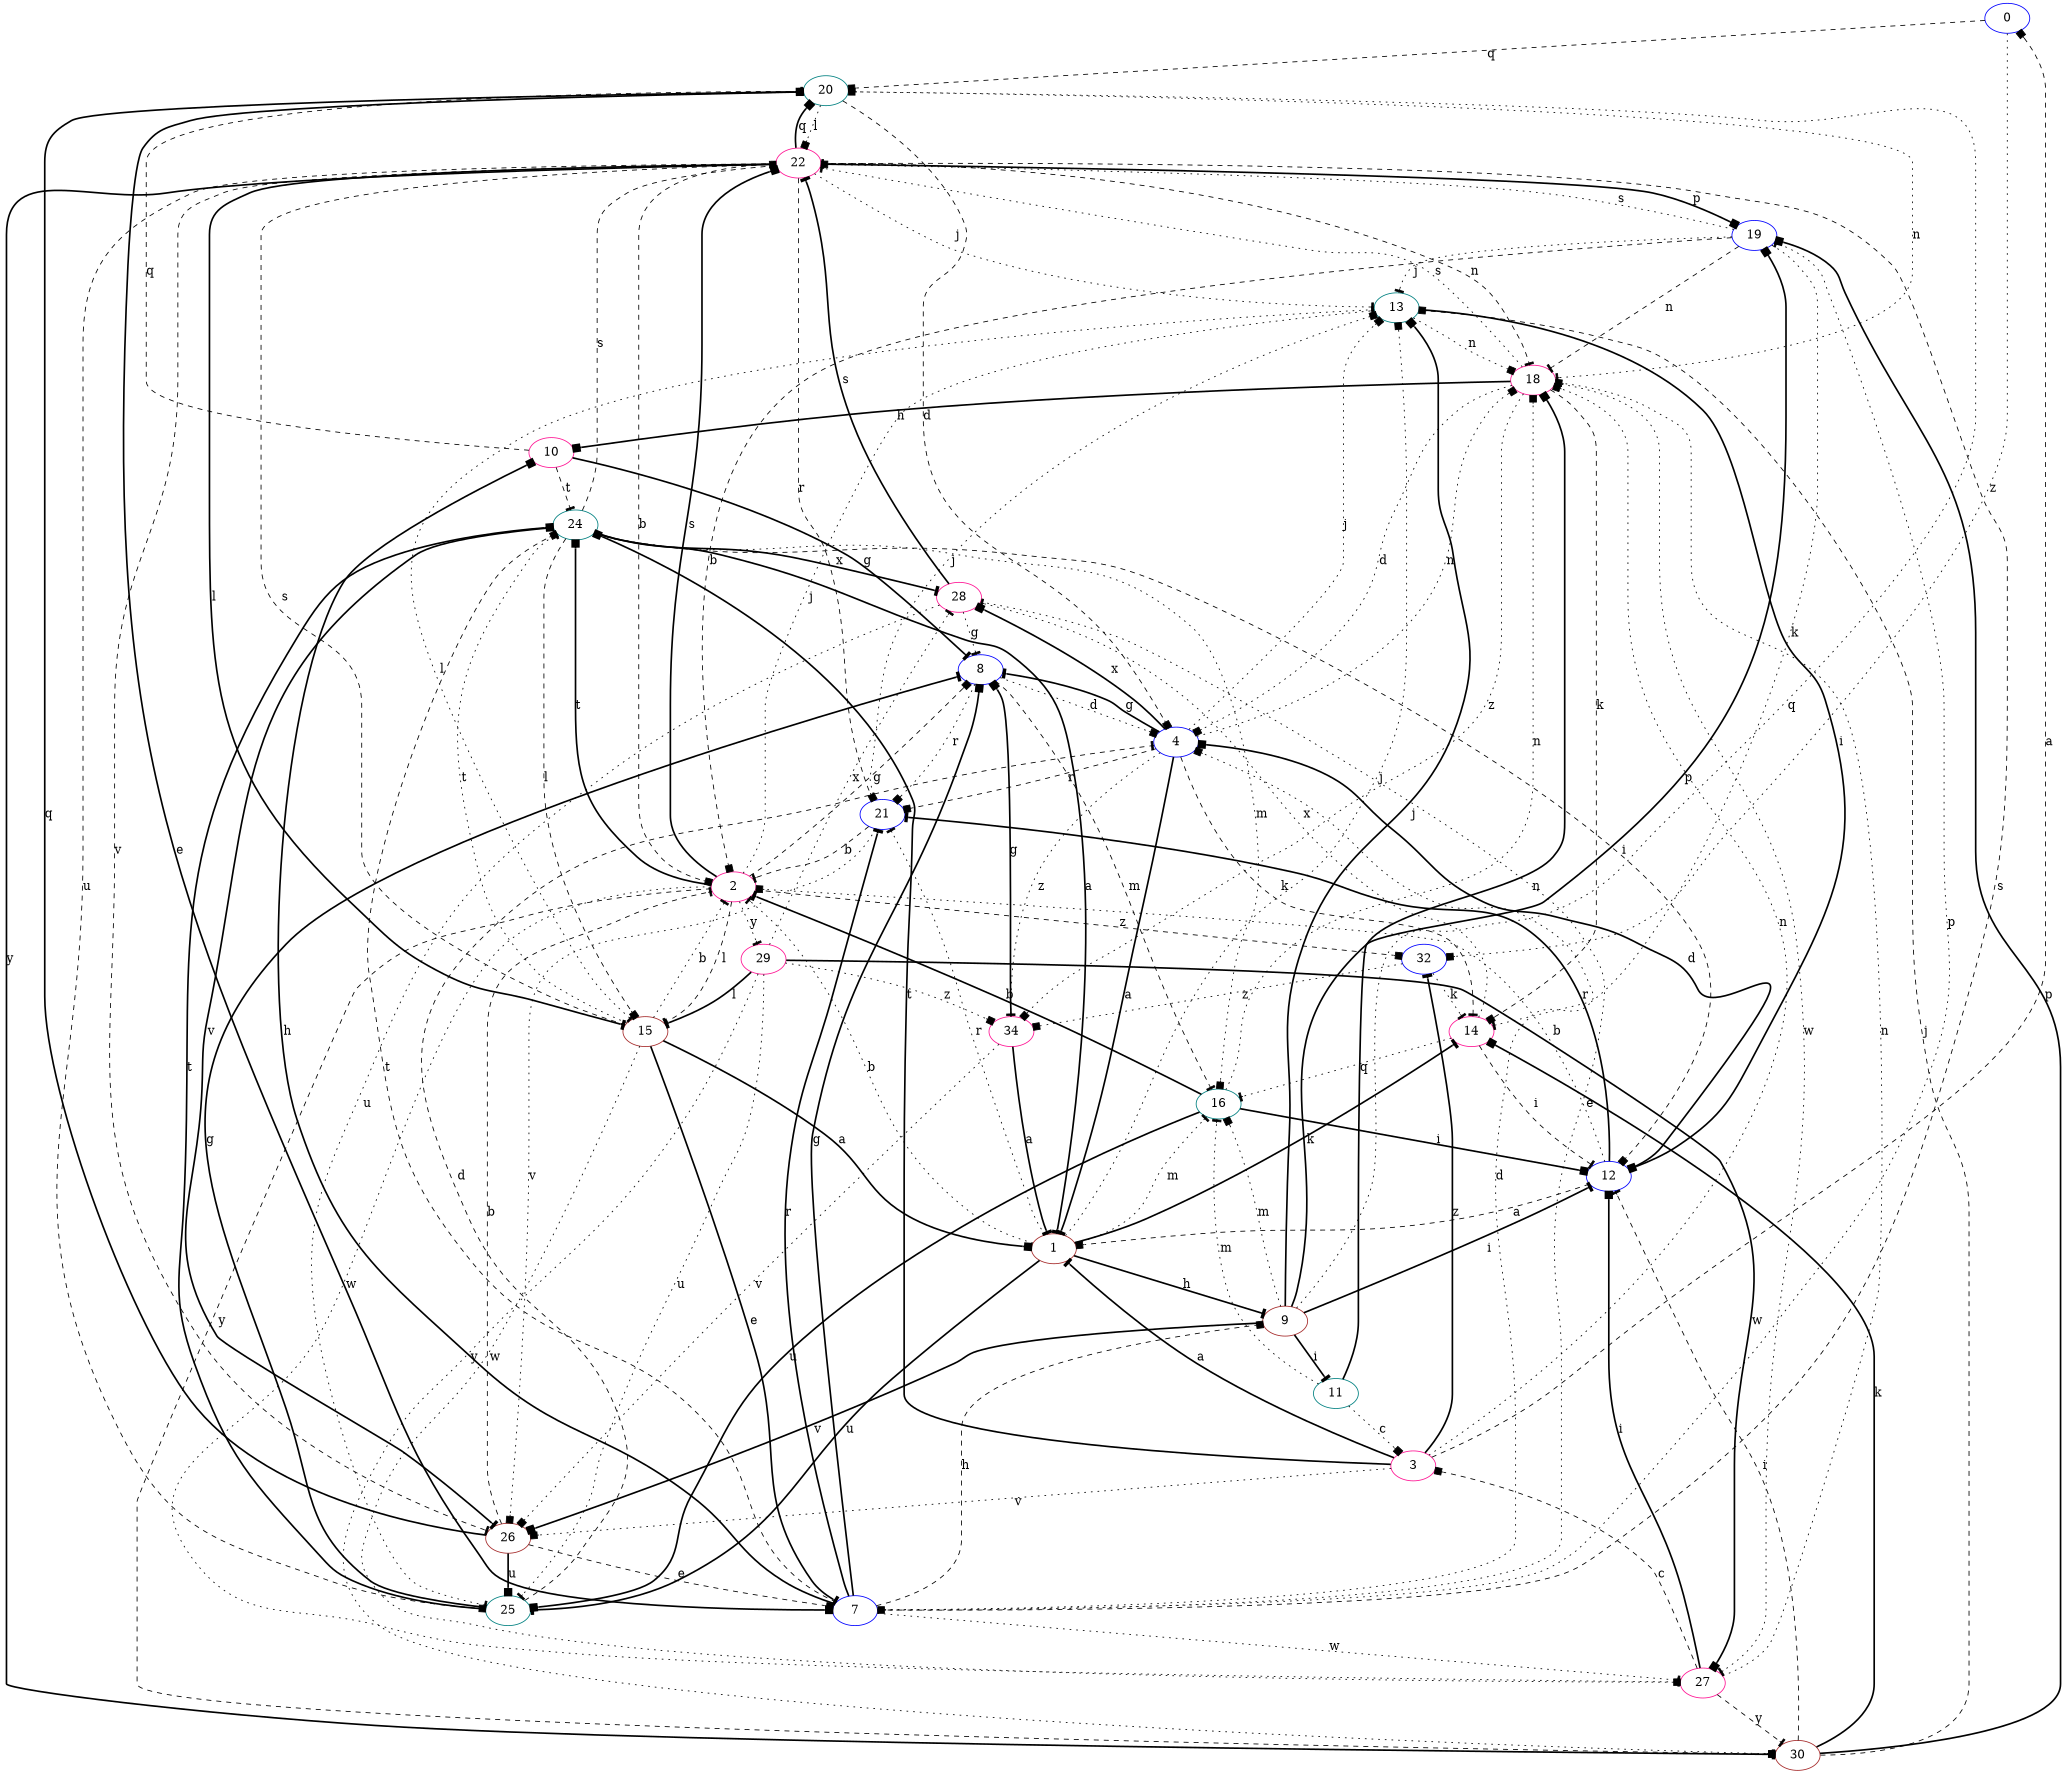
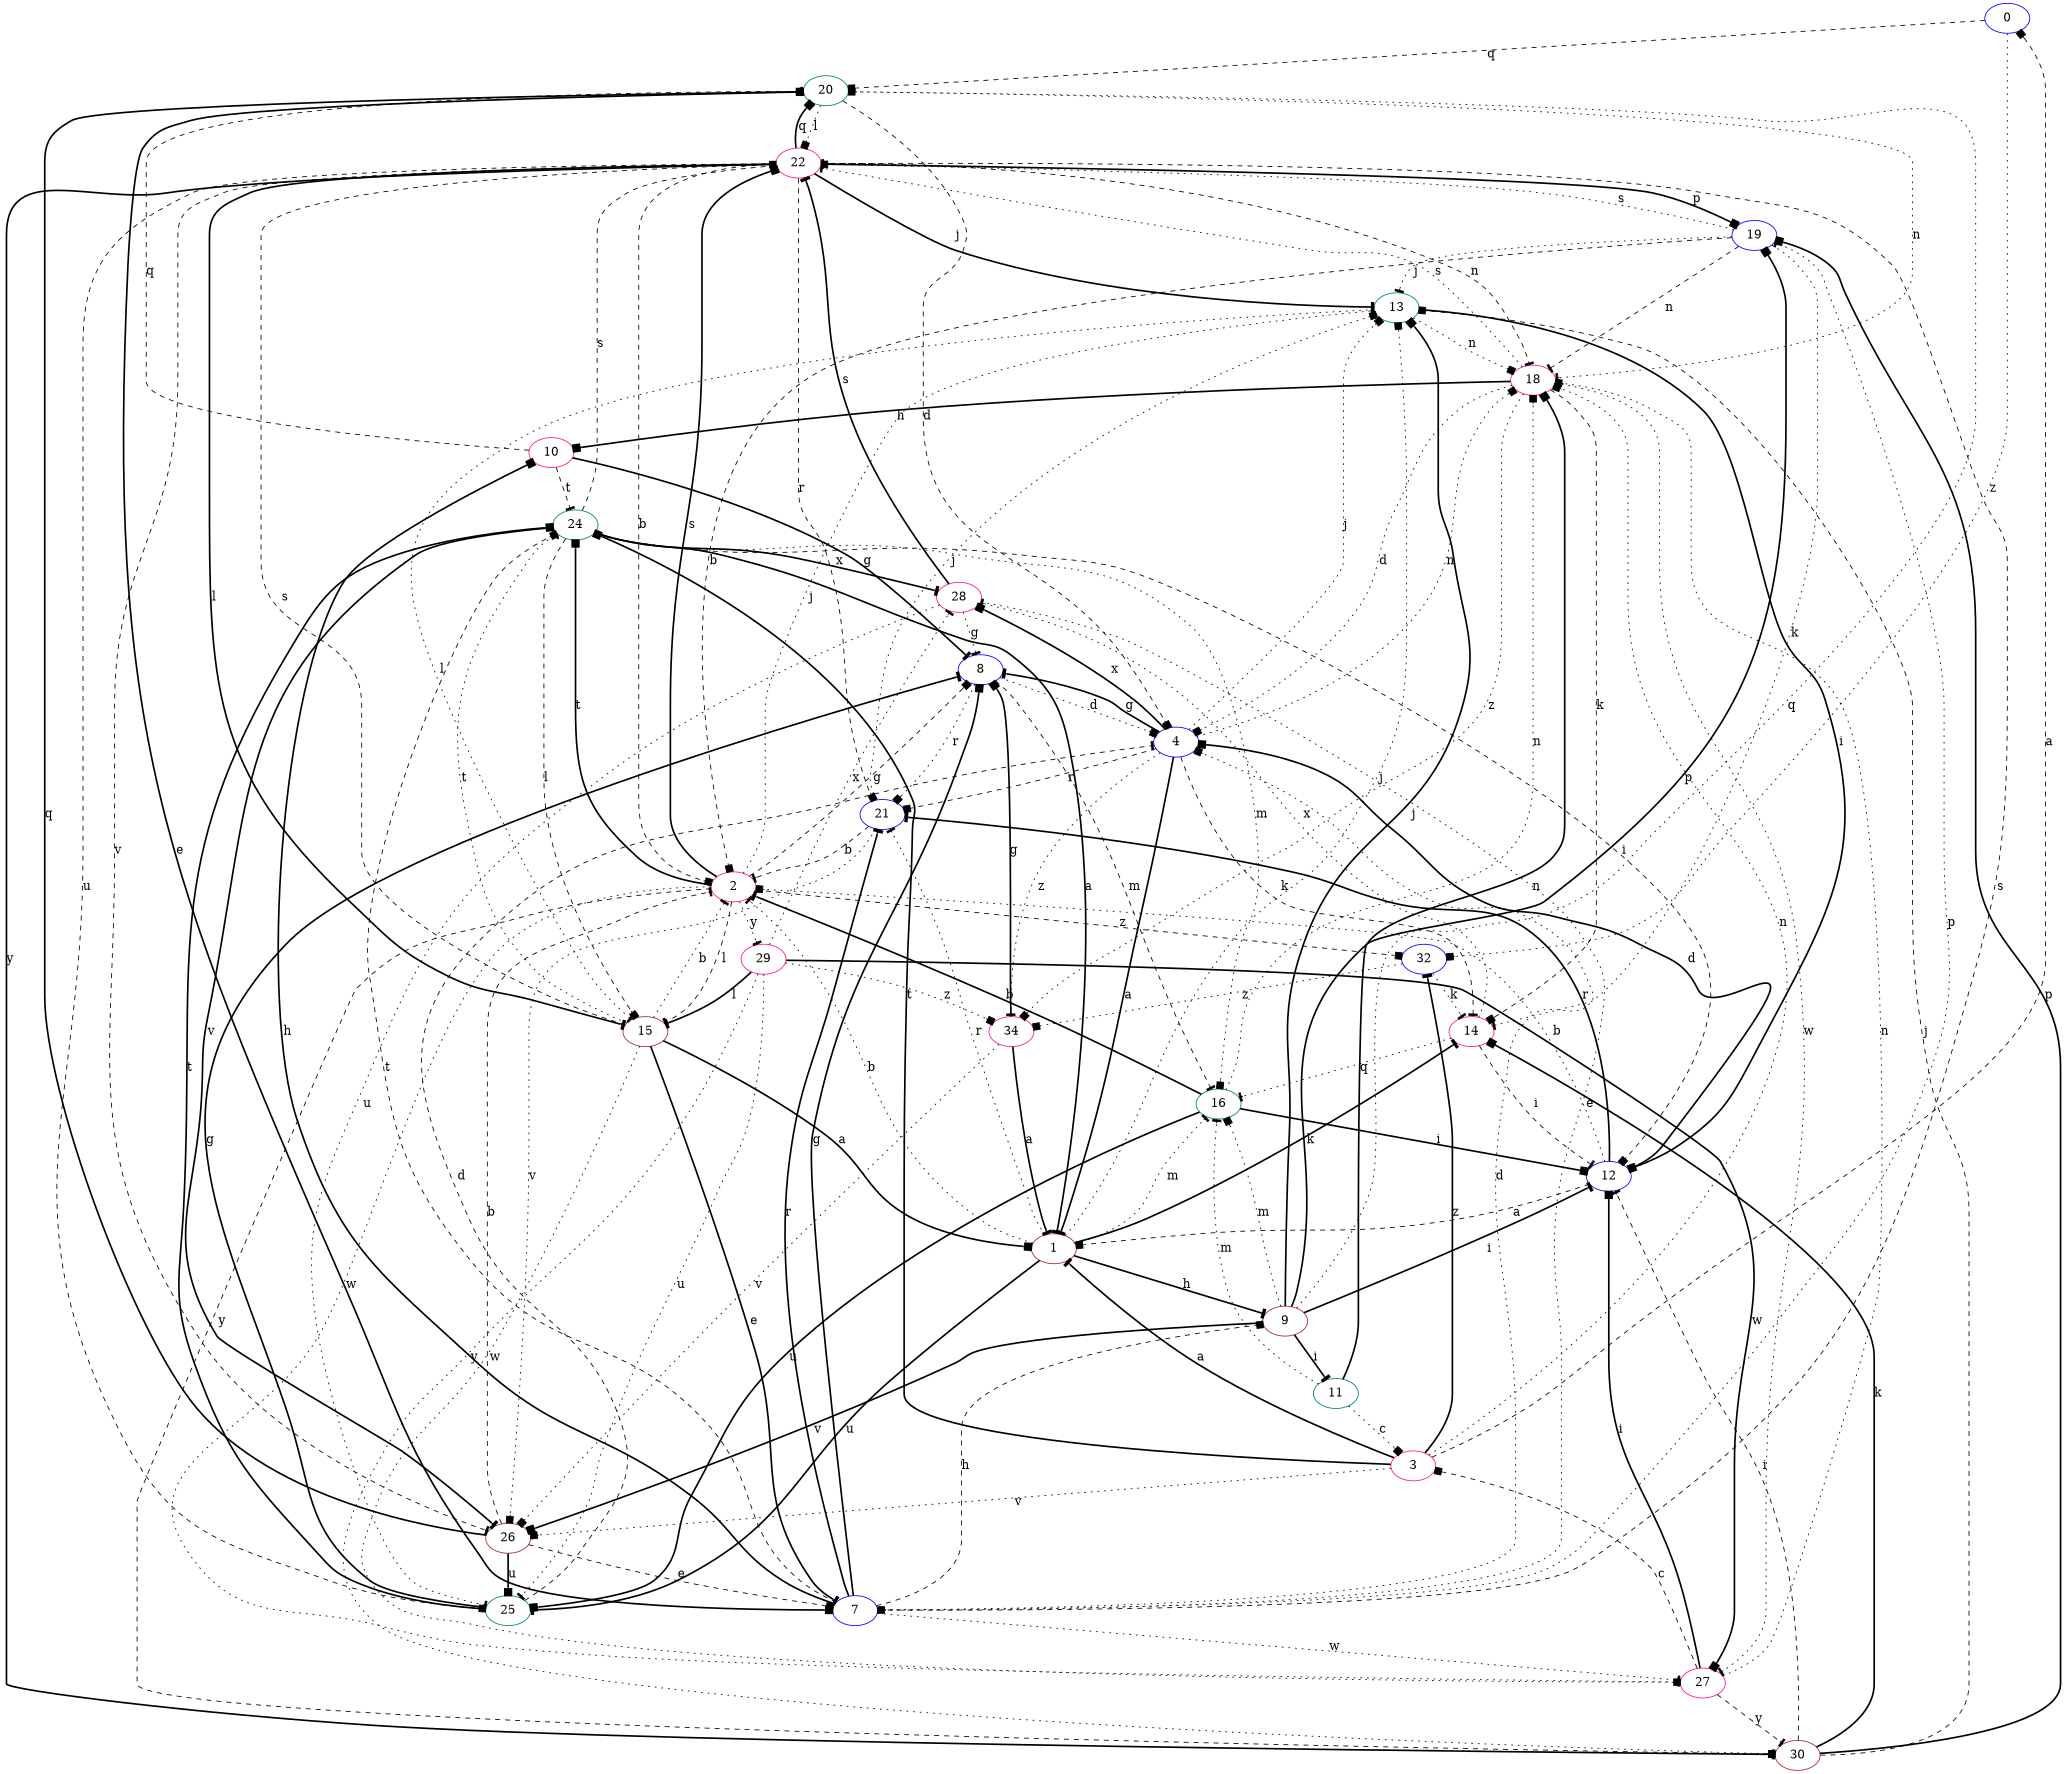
edge "22" -> "13": style dotted -> bold
